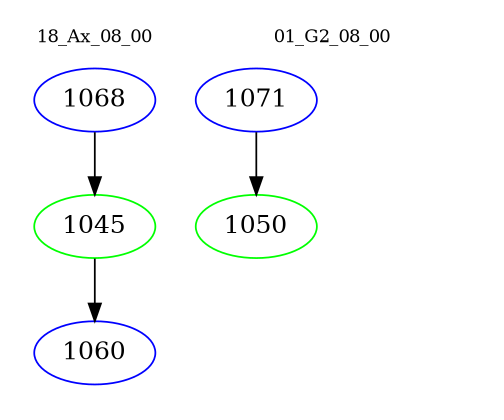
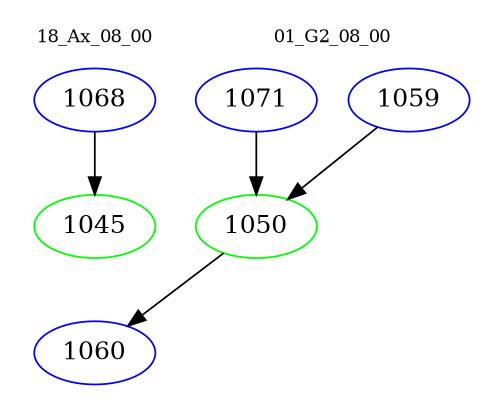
node "1059": added
edge "1045" -> "1060": now "1050" -> "1060"
